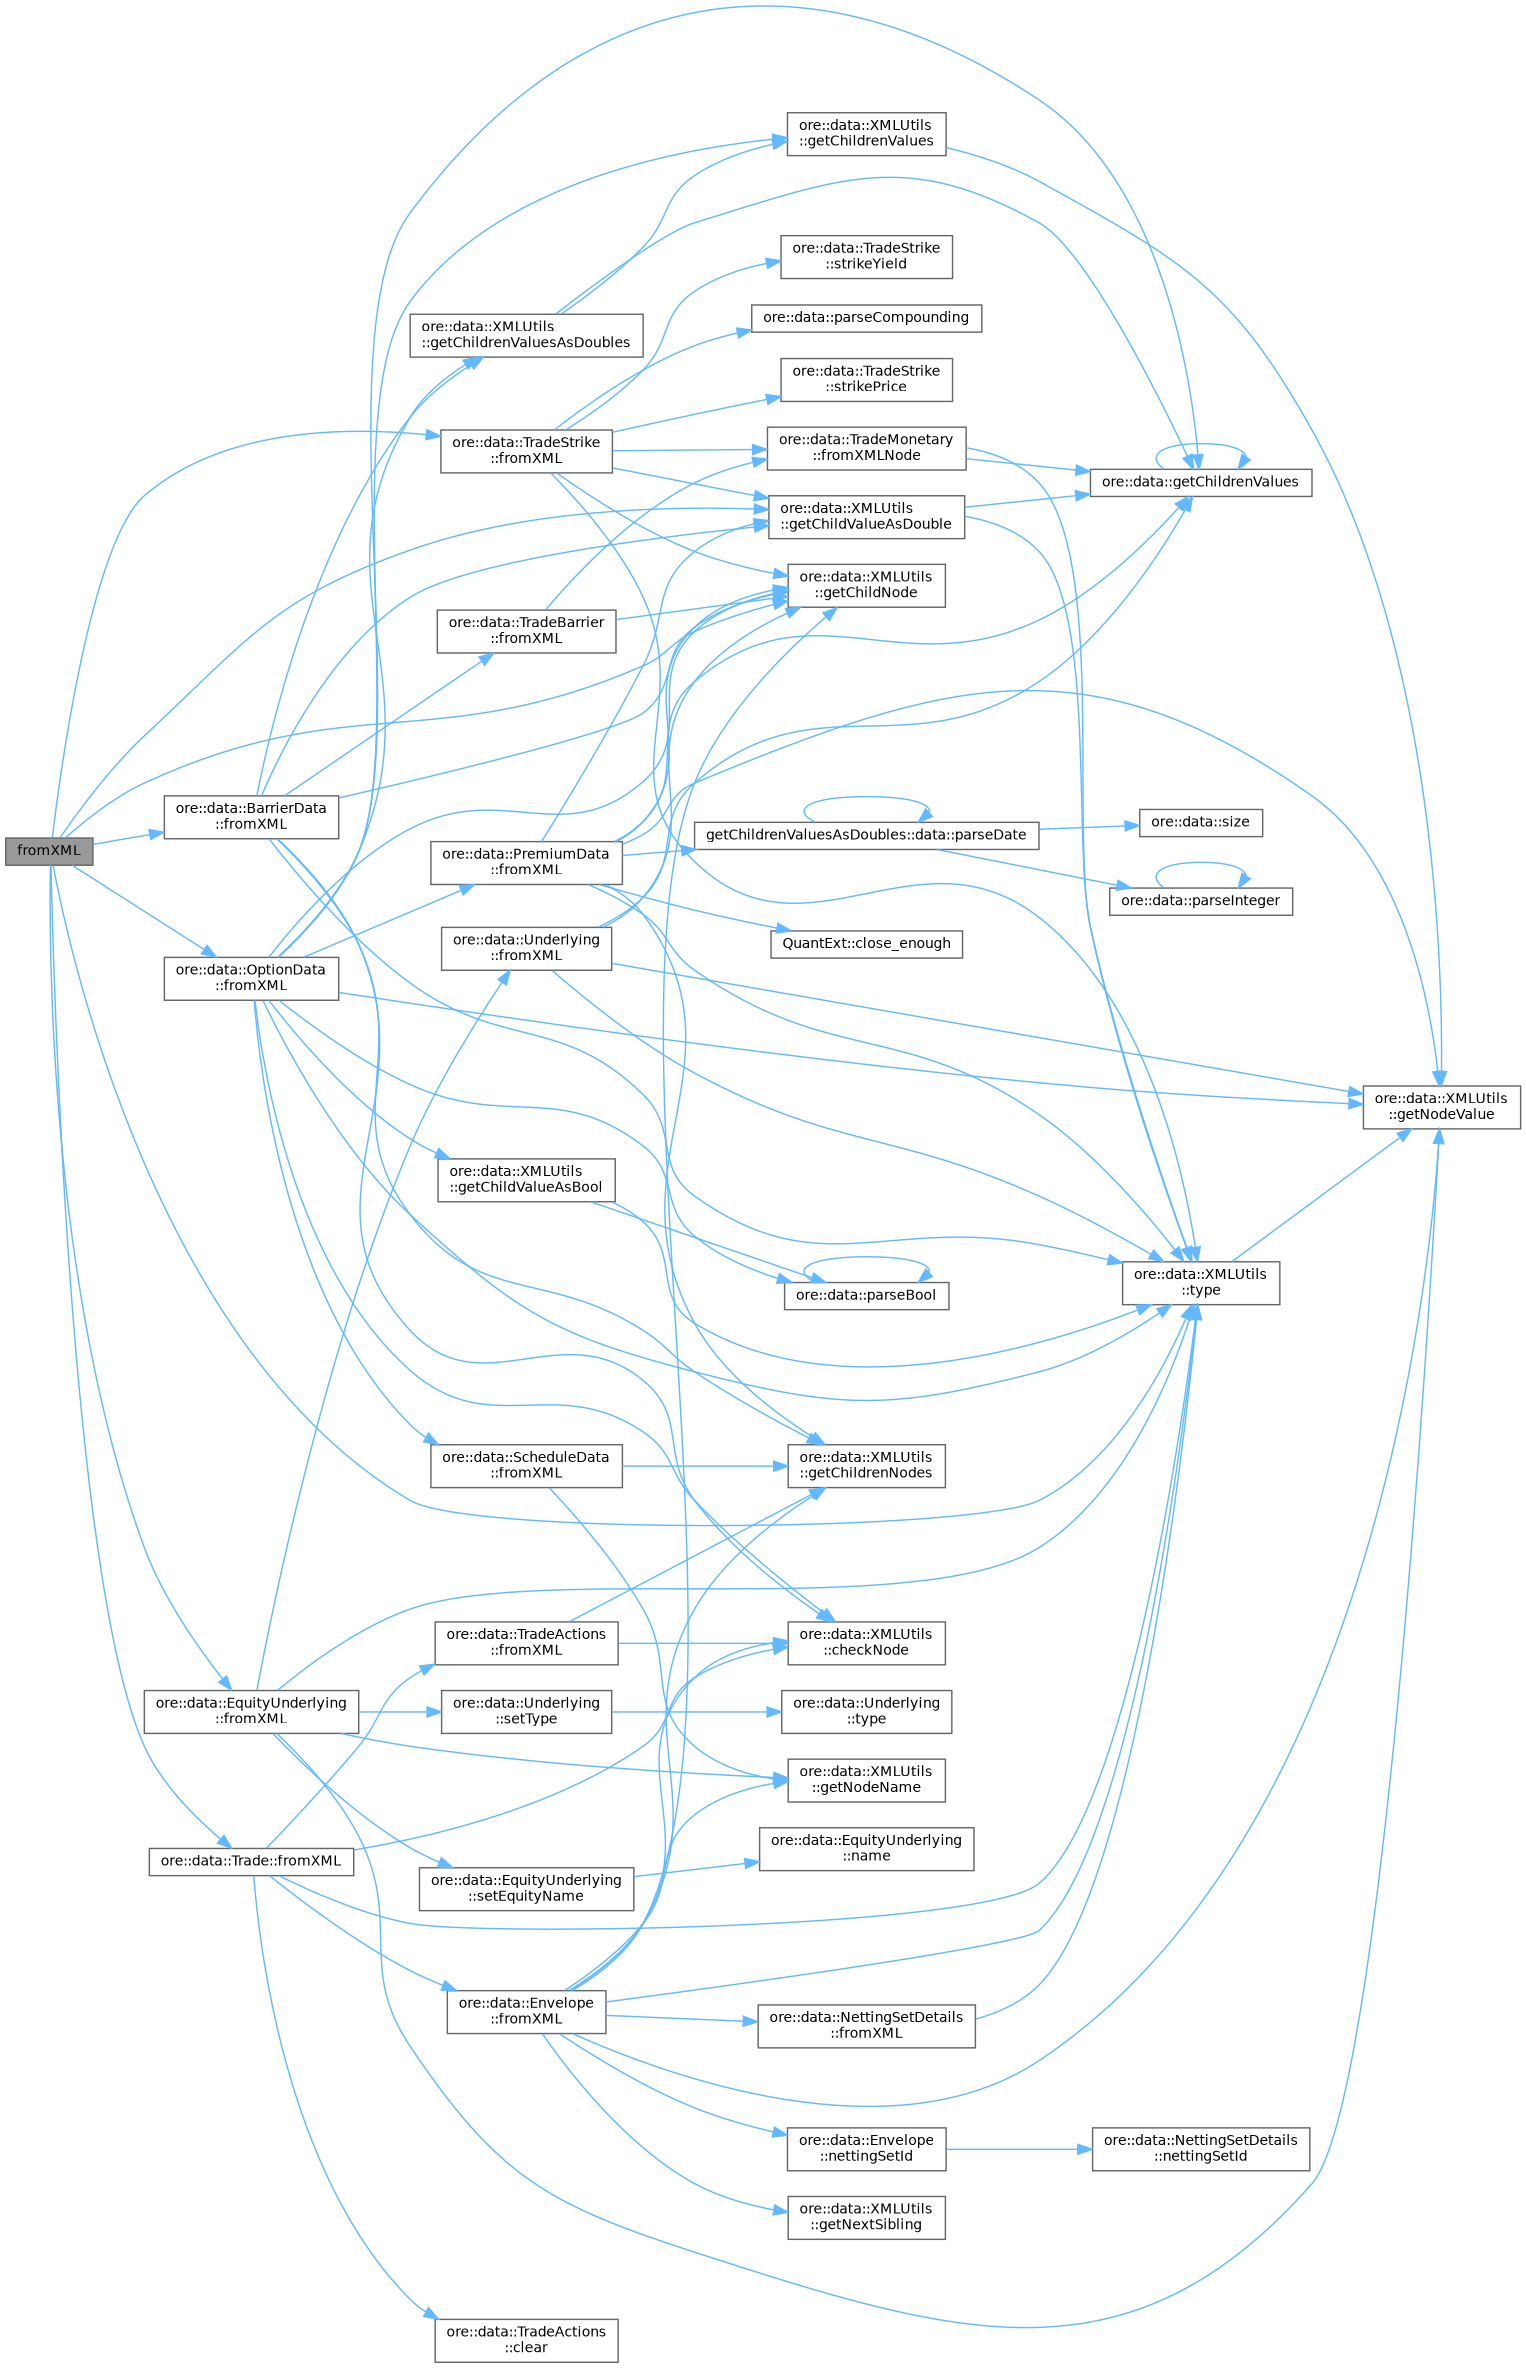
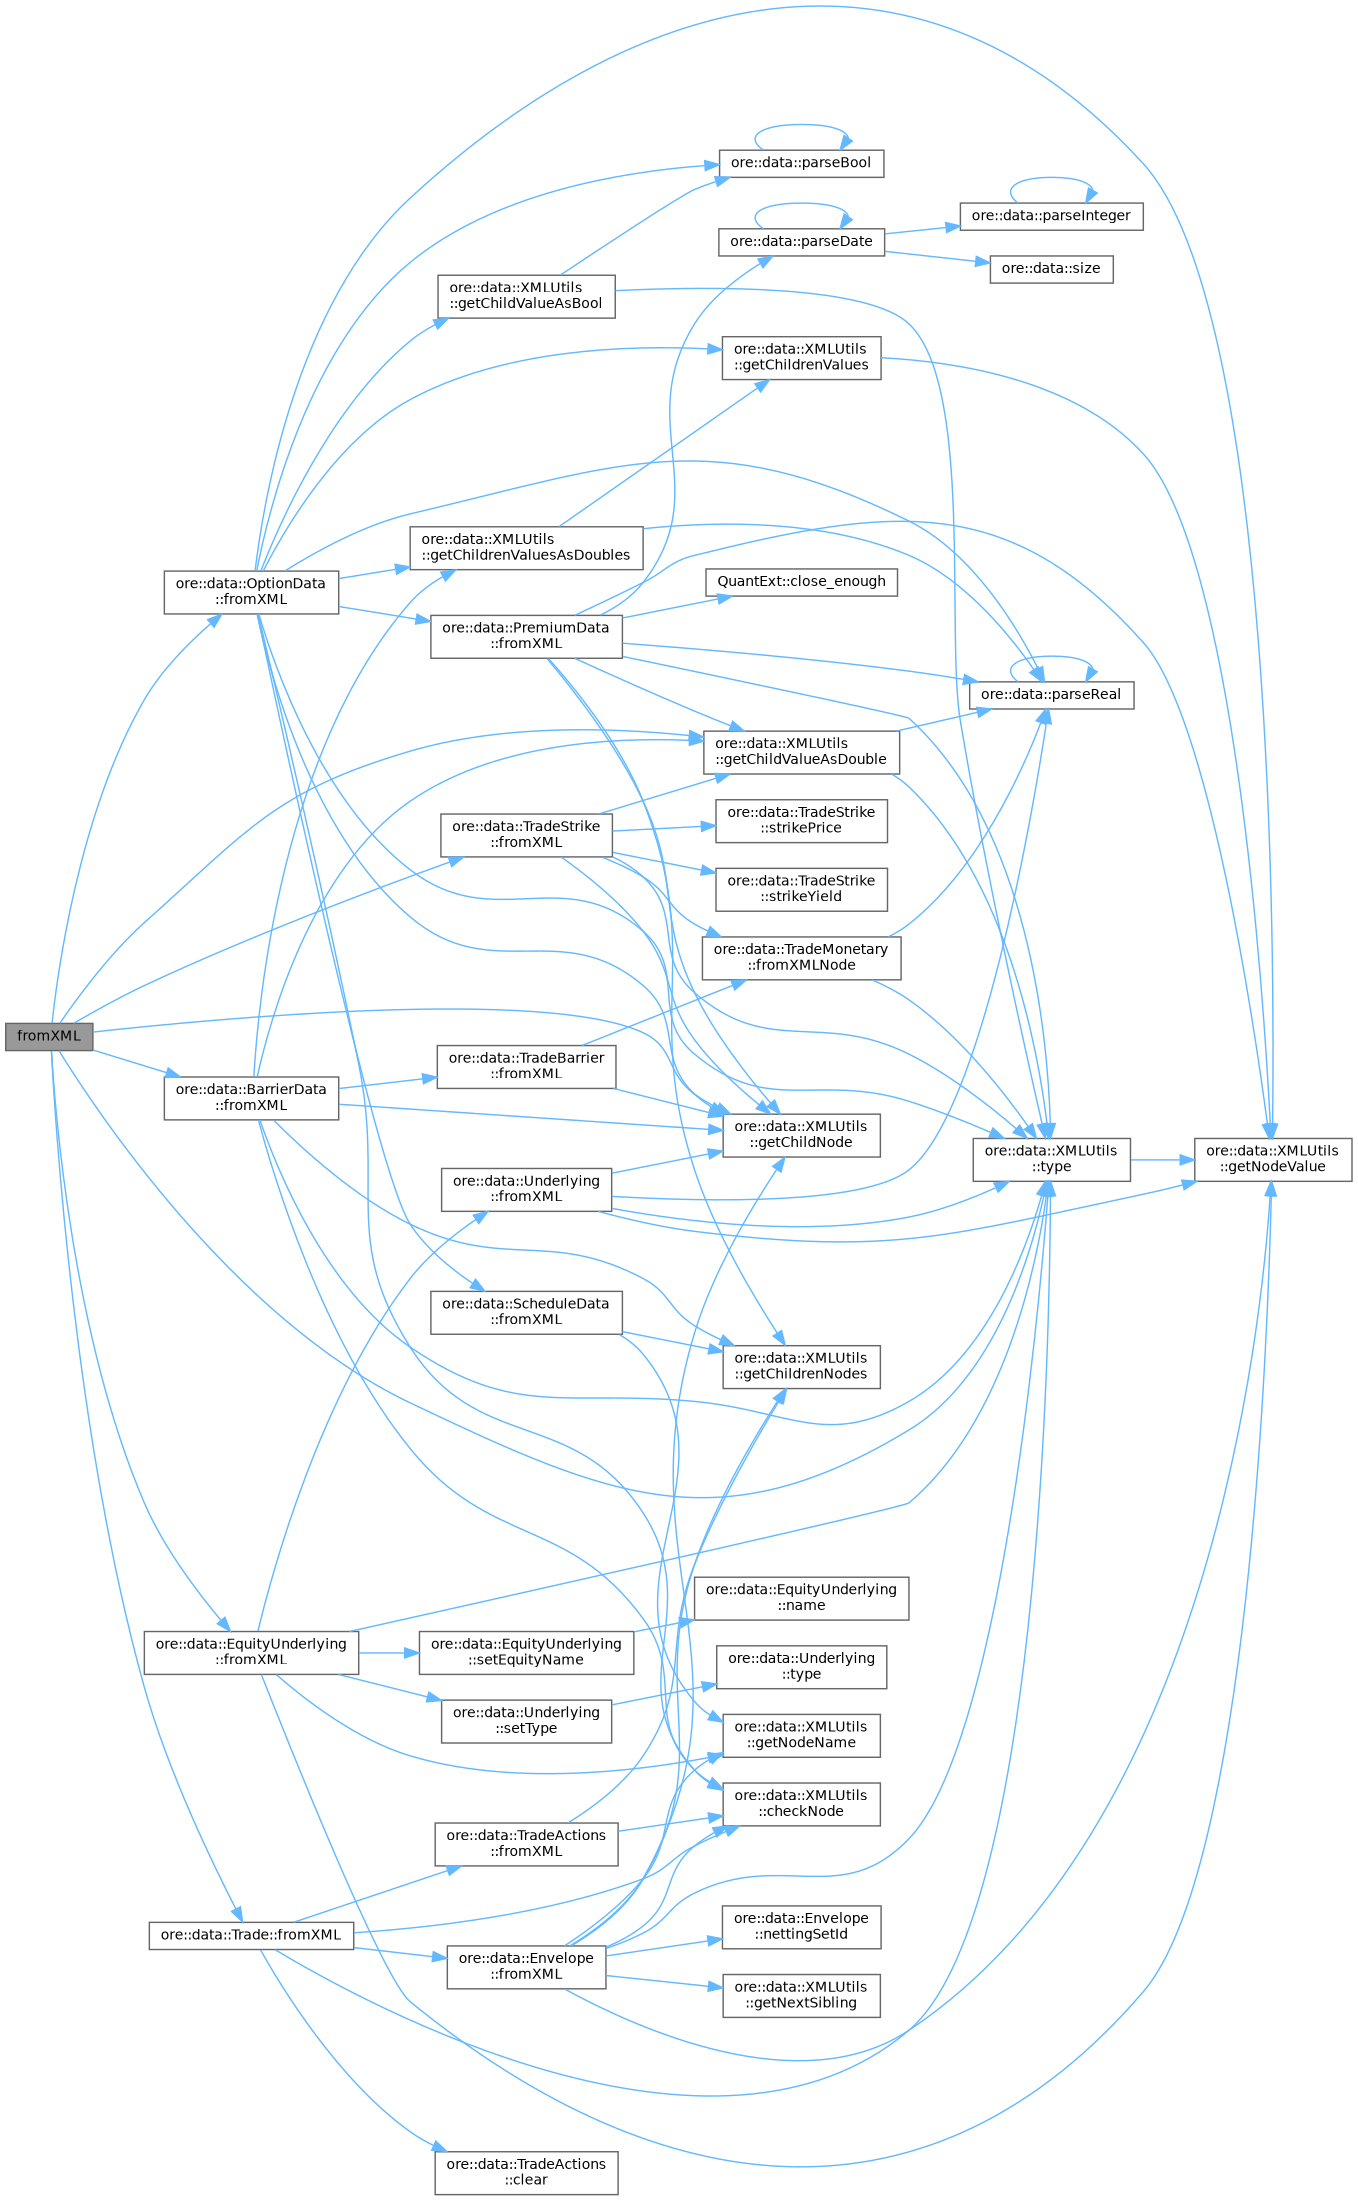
node "ore::data::parseCompounding": removed
node "ore::data::getChildrenValues": label "ore::data::getChildrenValues" -> "ore::data::parseReal"
node "getChildrenValuesAsDoubles::data::parseDate": label "getChildrenValuesAsDoubles::data::parseDate" -> "ore::data::parseDate"
node "ore::data::NettingSetDetails ::fromXML": removed
node "ore::data::NettingSetDetails ::nettingSetId": removed
